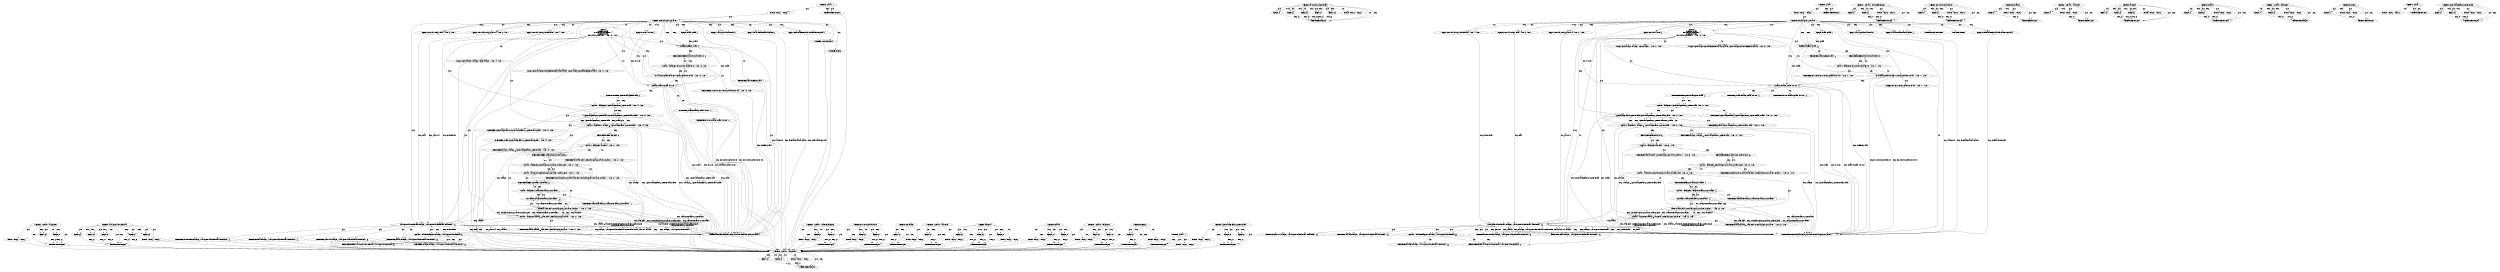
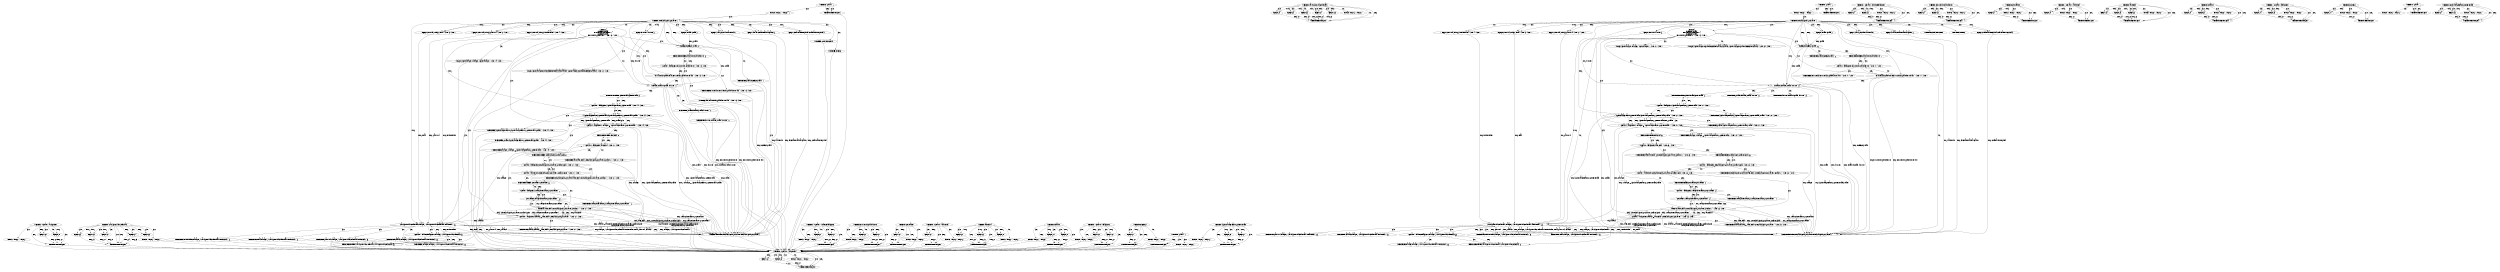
node "<(LITERAL,this,BrowserList::AddObserver(this))<SUB>17</SUB>>": removed
node "<(LITERAL,this,BrowserList::AddObserver(this))<SUB>15</SUB>>": added
